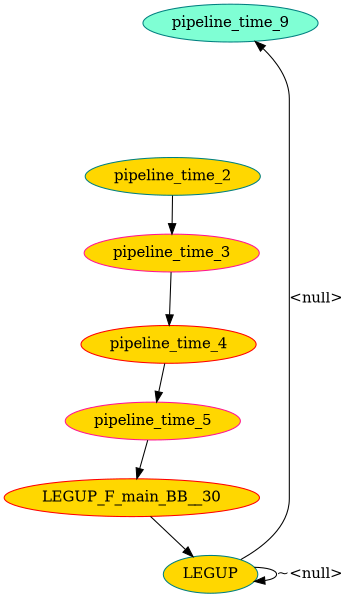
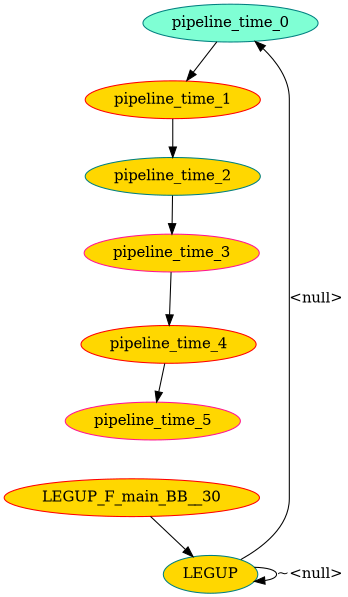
node "pipeline_time_9": label "pipeline_time_9" -> "pipeline_time_0"
node "pipeline_time_1": added
edge "pipeline_time_5" -> "LEGUP_F_main_BB__30": removed
